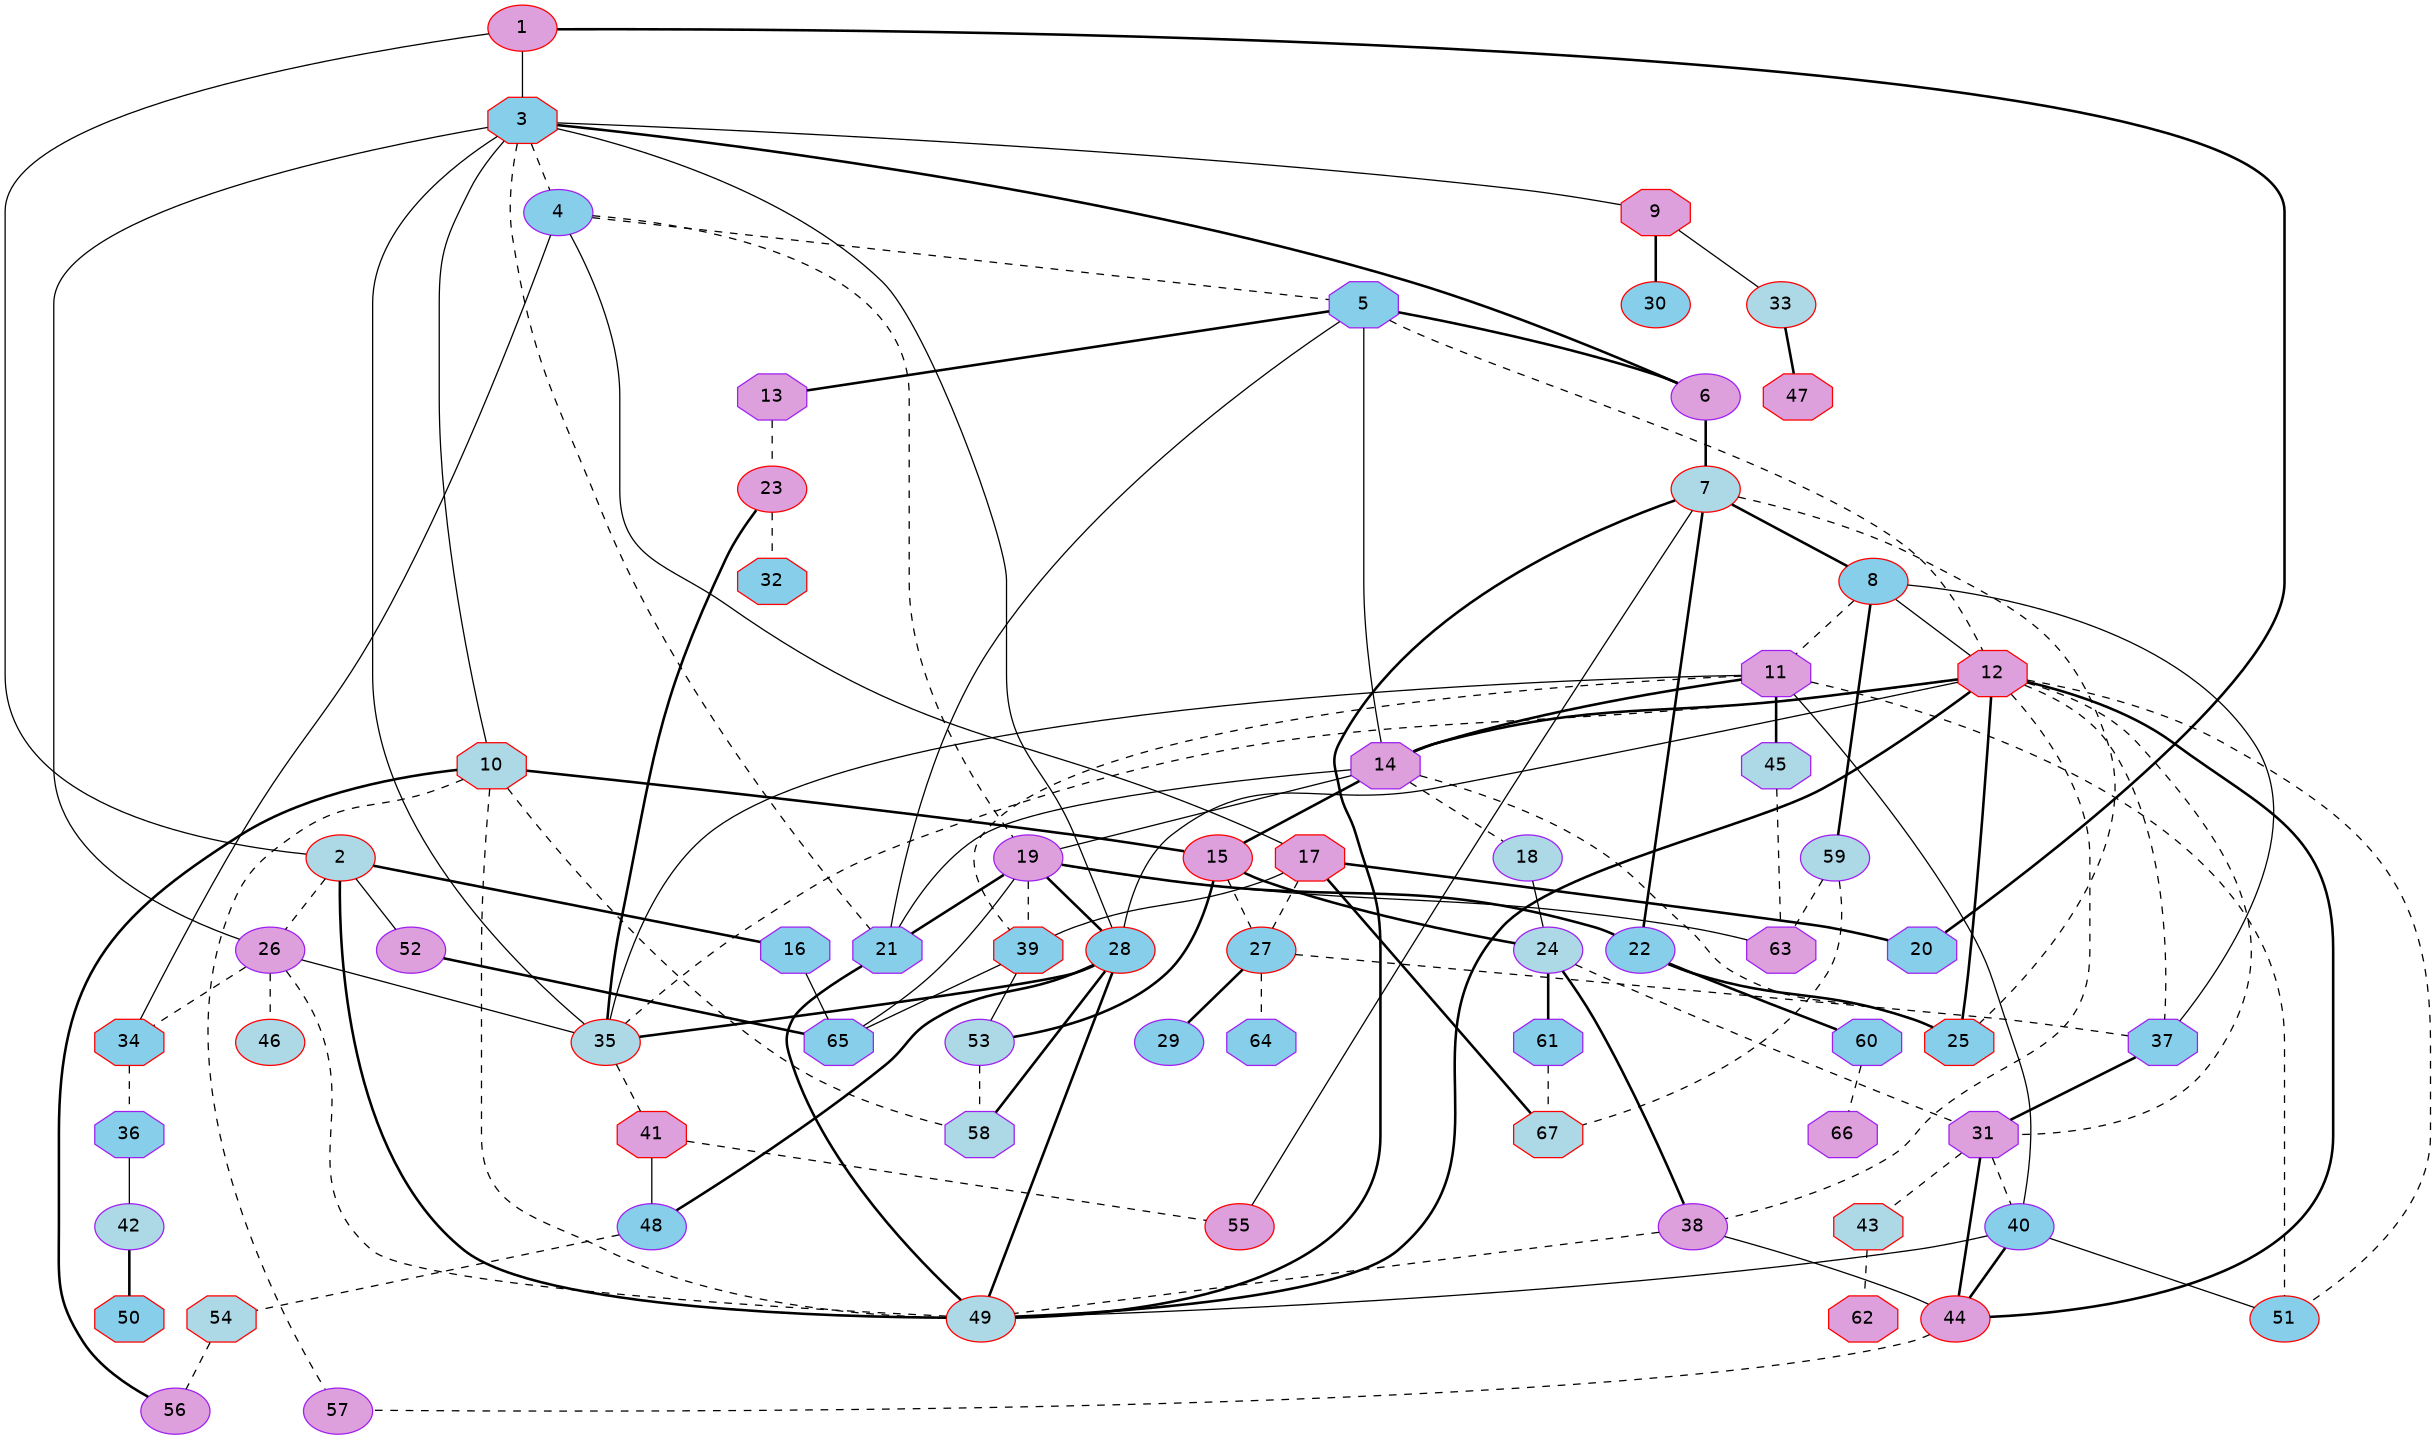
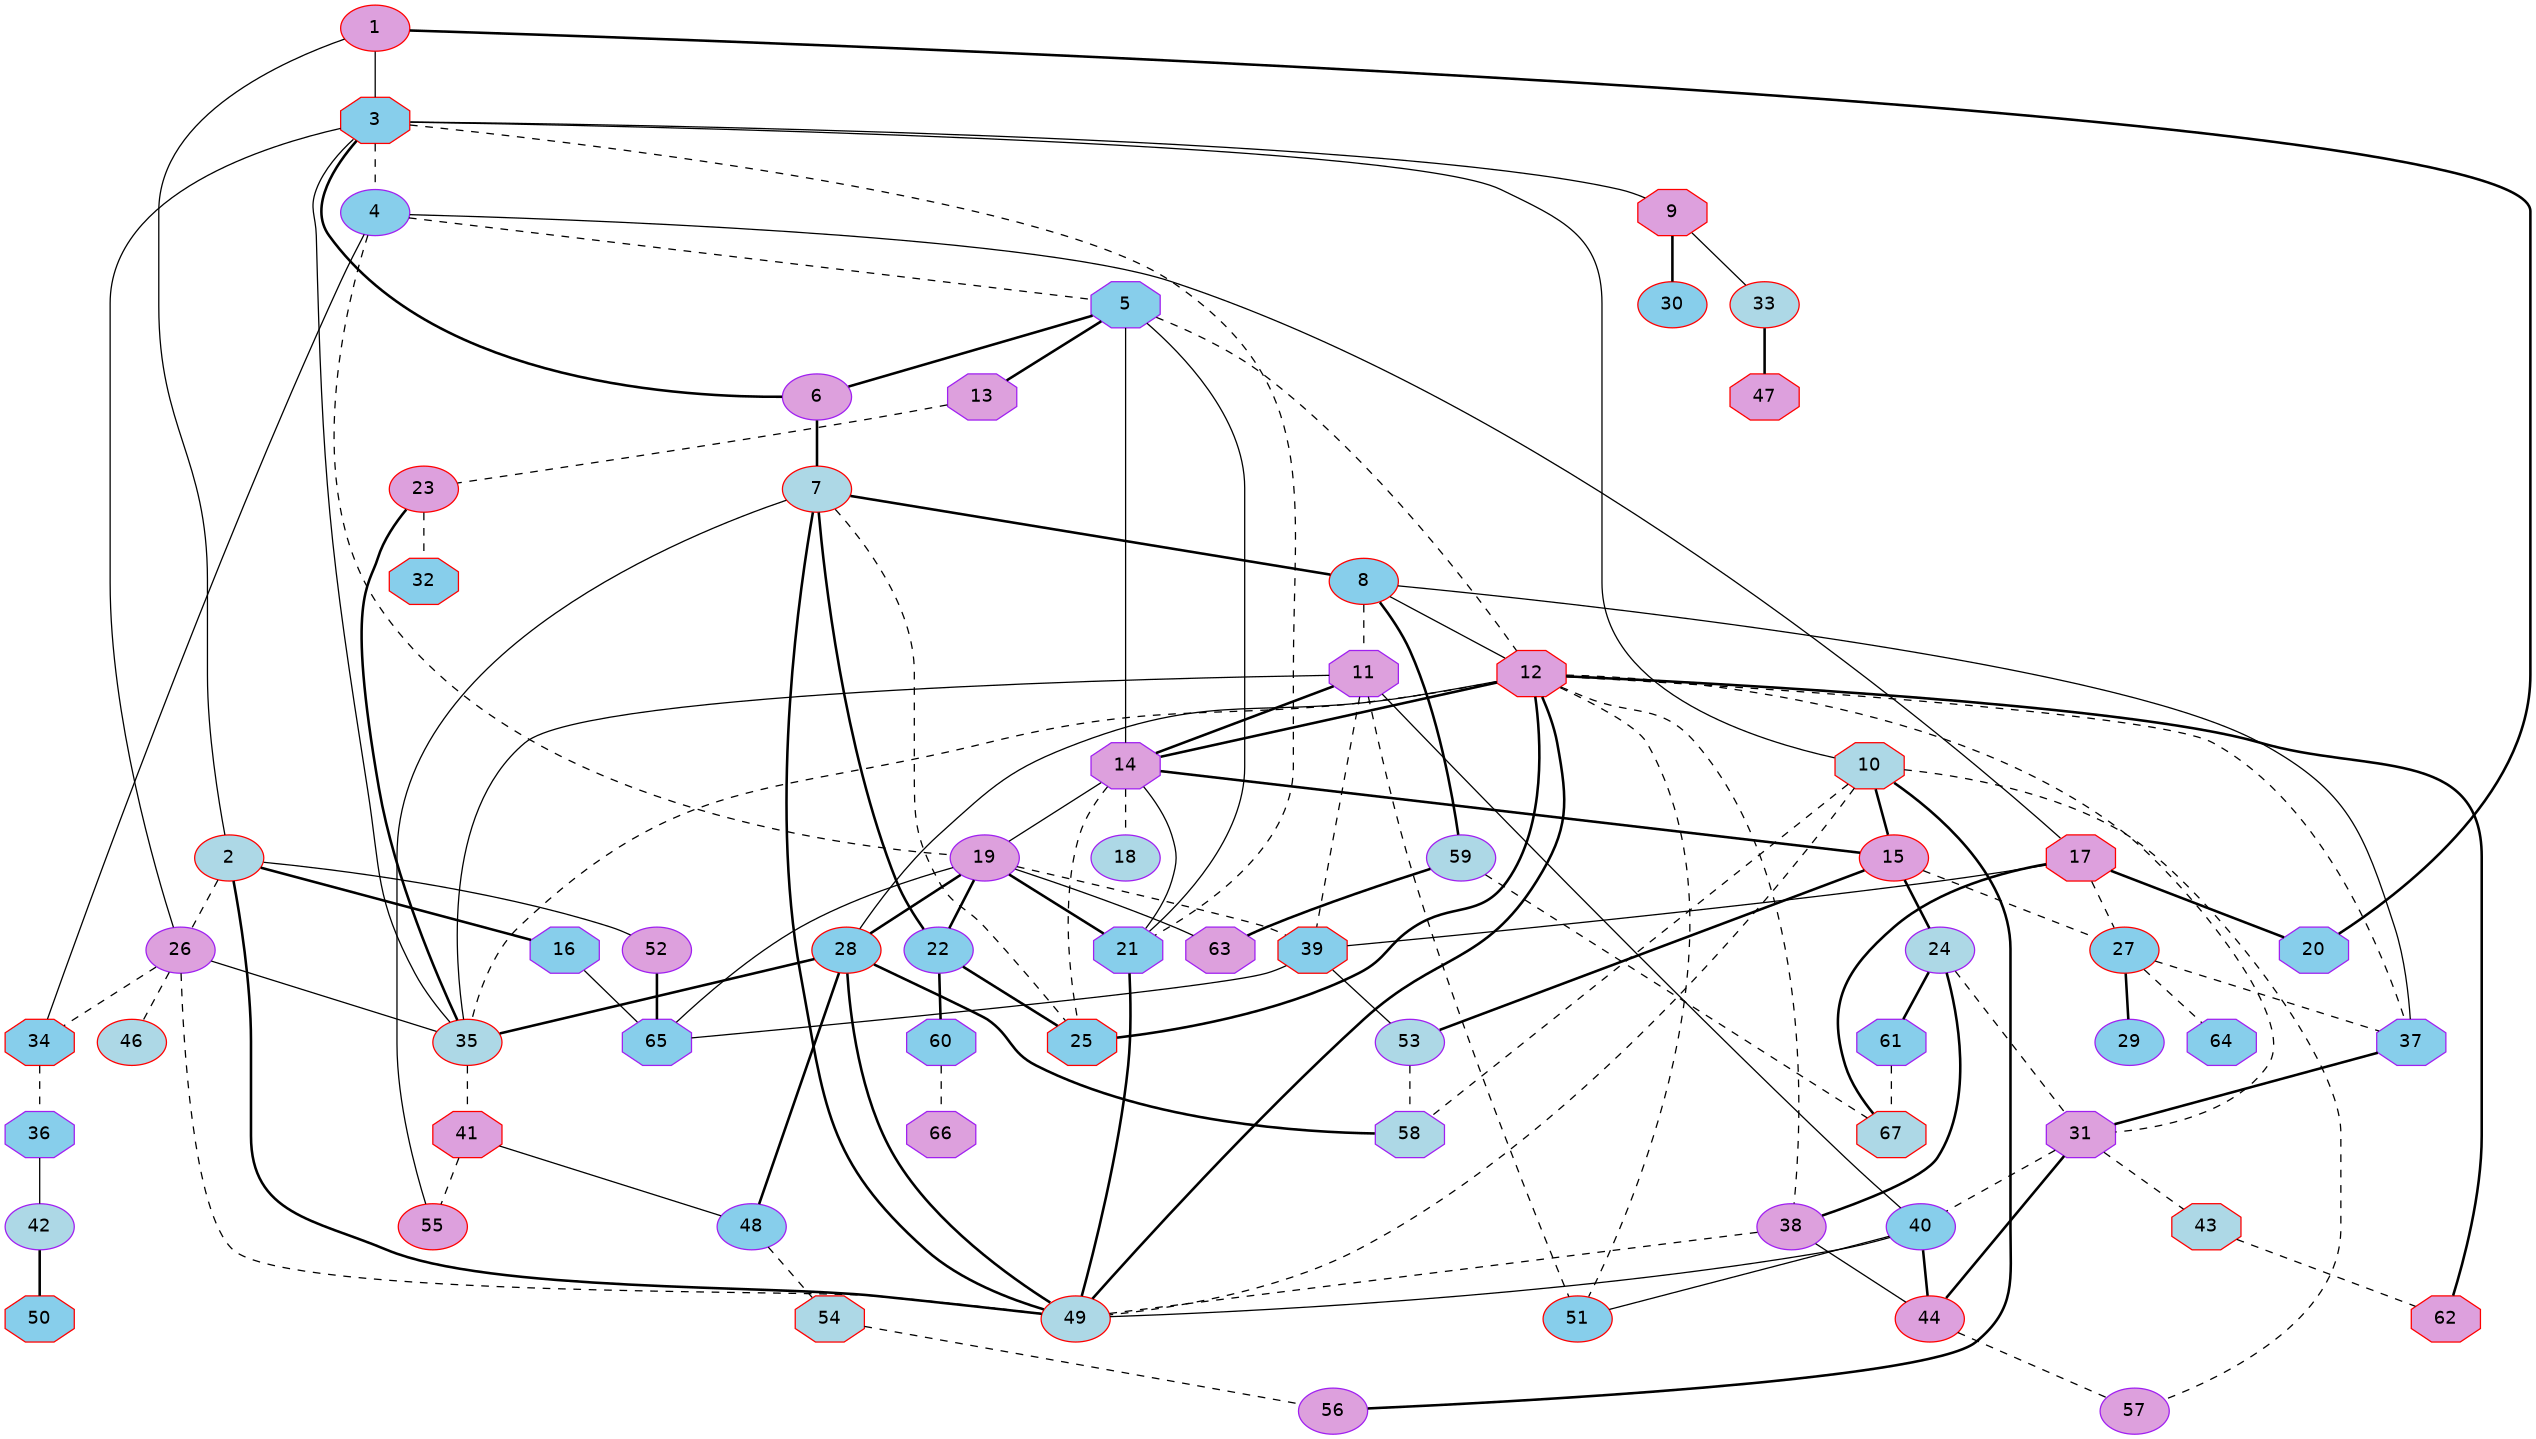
edge "3" -- "28": removed
node "45": removed
edge "59" -- "63": style dashed -> bold
edge "18" -- "24": removed
edge "12" -- "44": now "12" -- "62"
